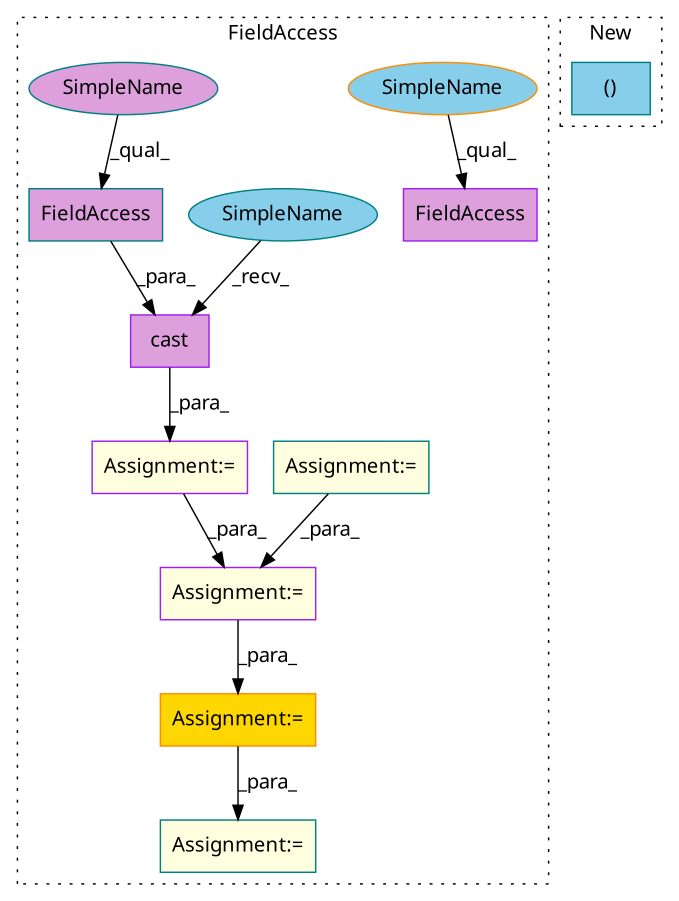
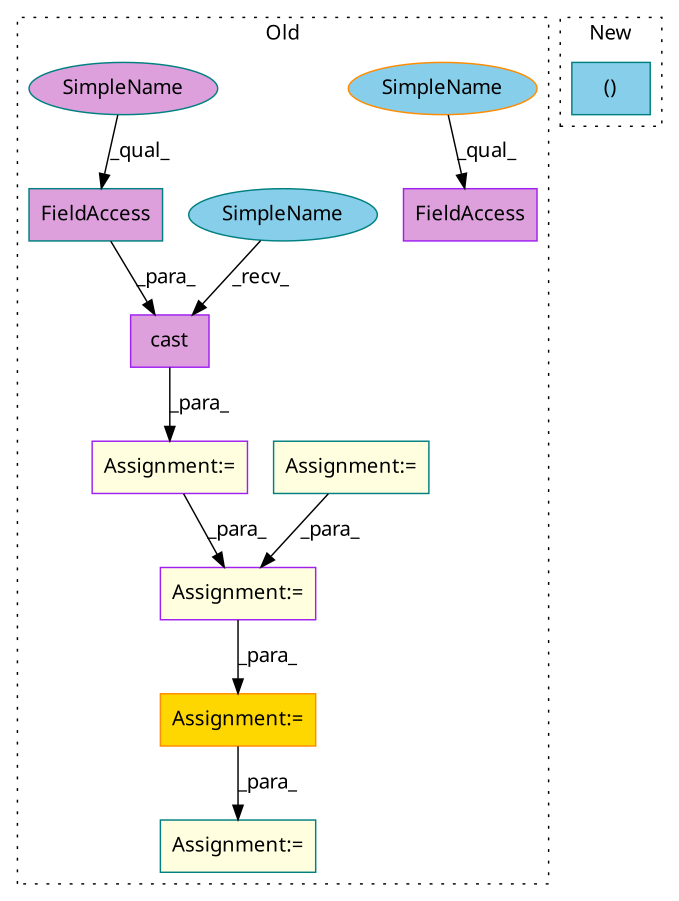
cluster "FieldAccess": label "FieldAccess" -> "Old"
